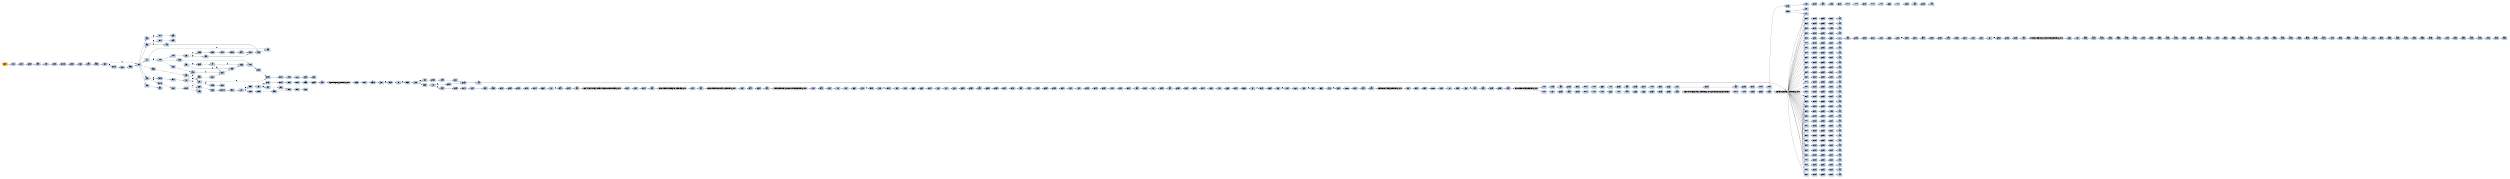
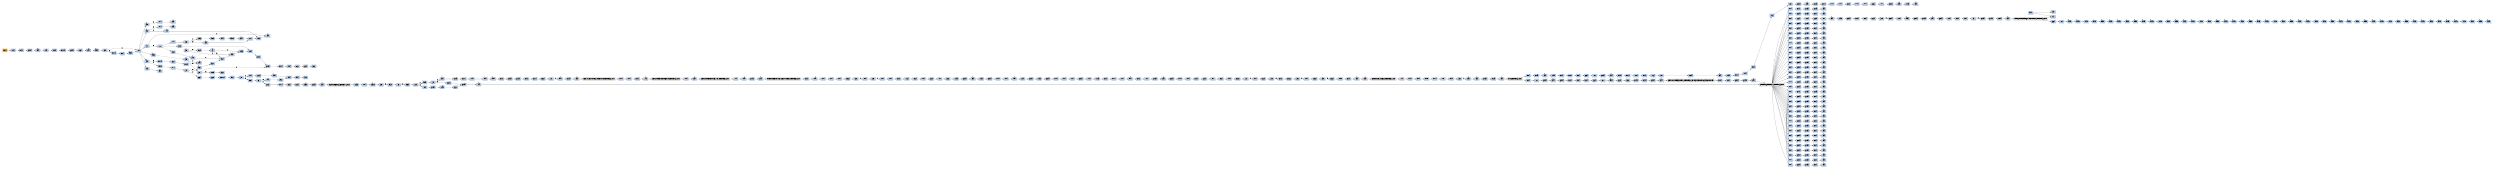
edge "GETPROCADDRESS-KERNEL32-DLL" -> "orl": now "INITIALIZECRITICALSECTIONEX-KERNEL32-DLL" -> "orl"
node "LOADLIBRARYA-KERNEL32-DLL": label "LOADLIBRARYA-KERNEL32-DLL" -> "LOADLIBRARYA-KERNEL72-DLL"
node "GETSYSTEMTIMEASFILETIME-ENCODEPOINTER32-DLL": label "GETSYSTEMTIMEASFILETIME-ENCODEPOINTER32-DLL" -> "GETSYSTEMTIMEASFILETIME-KERNEL32-DLL"
node "ENCODEPOINTER-KERNEL32-DLL": label "ENCODEPOINTER-KERNEL32-DLL" -> "DLL-KERNEL32-DLL"
